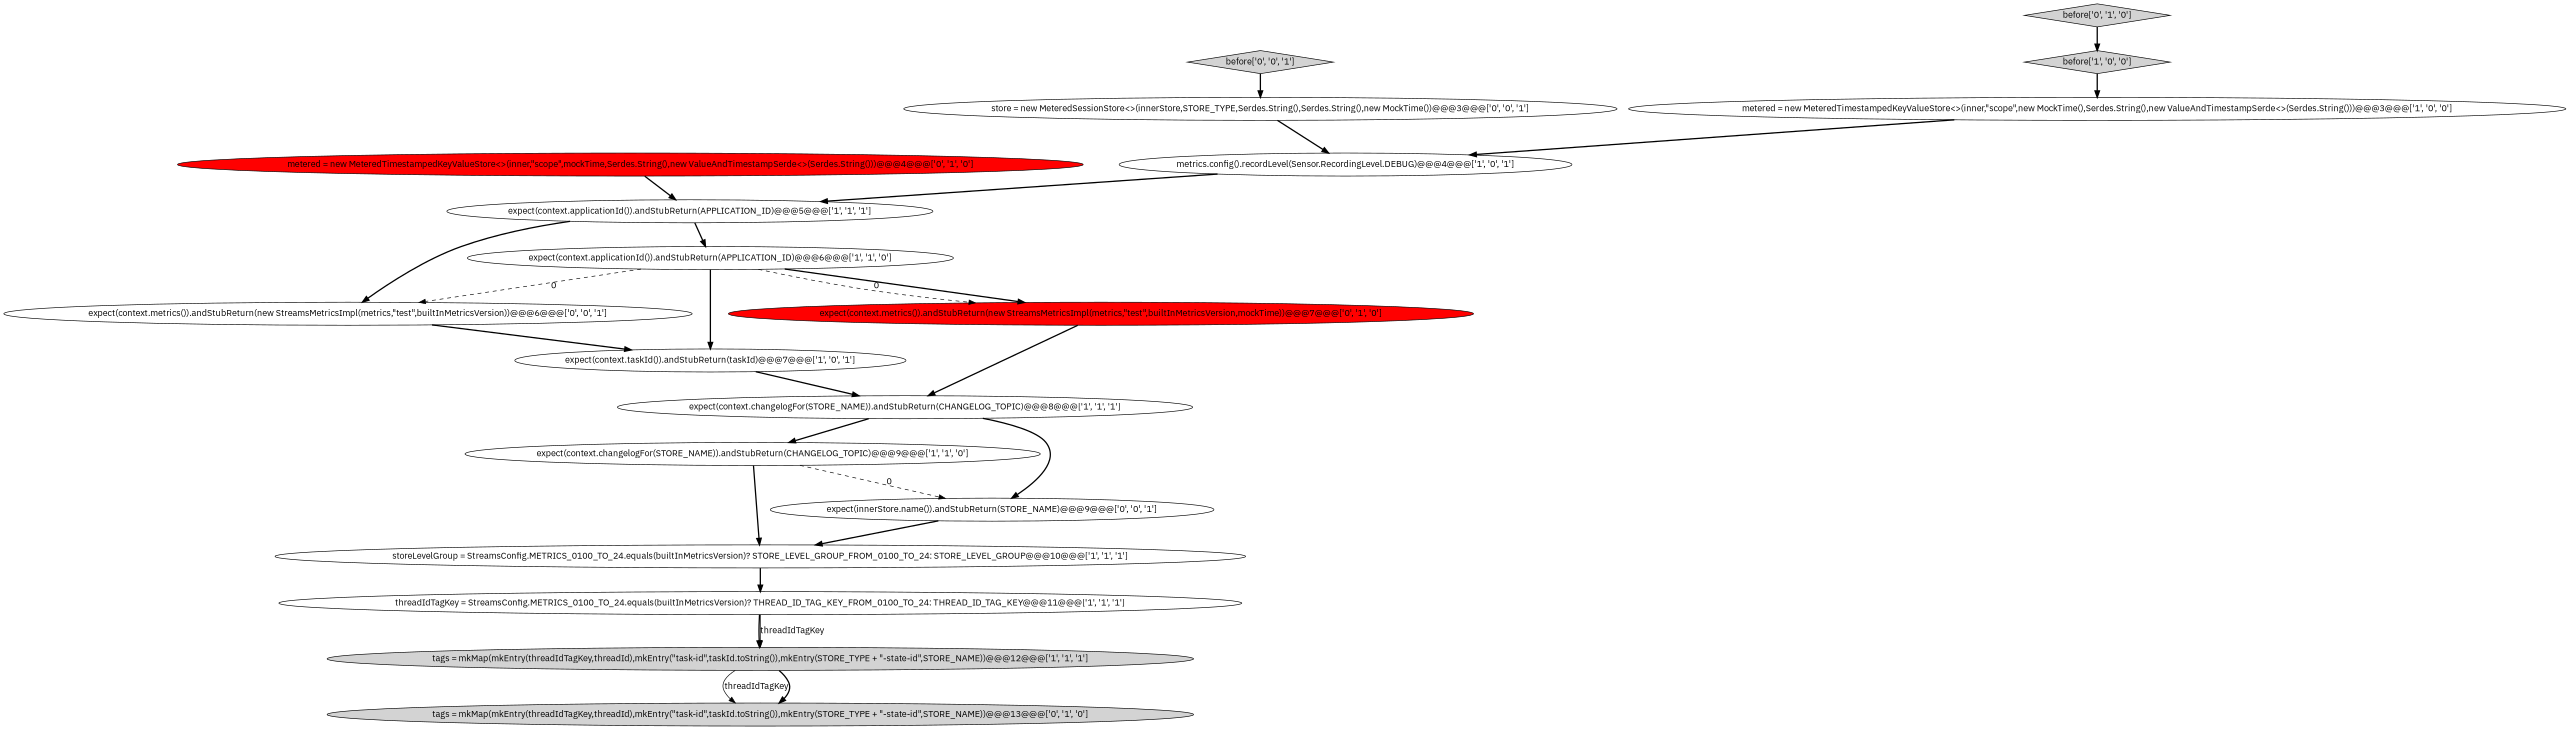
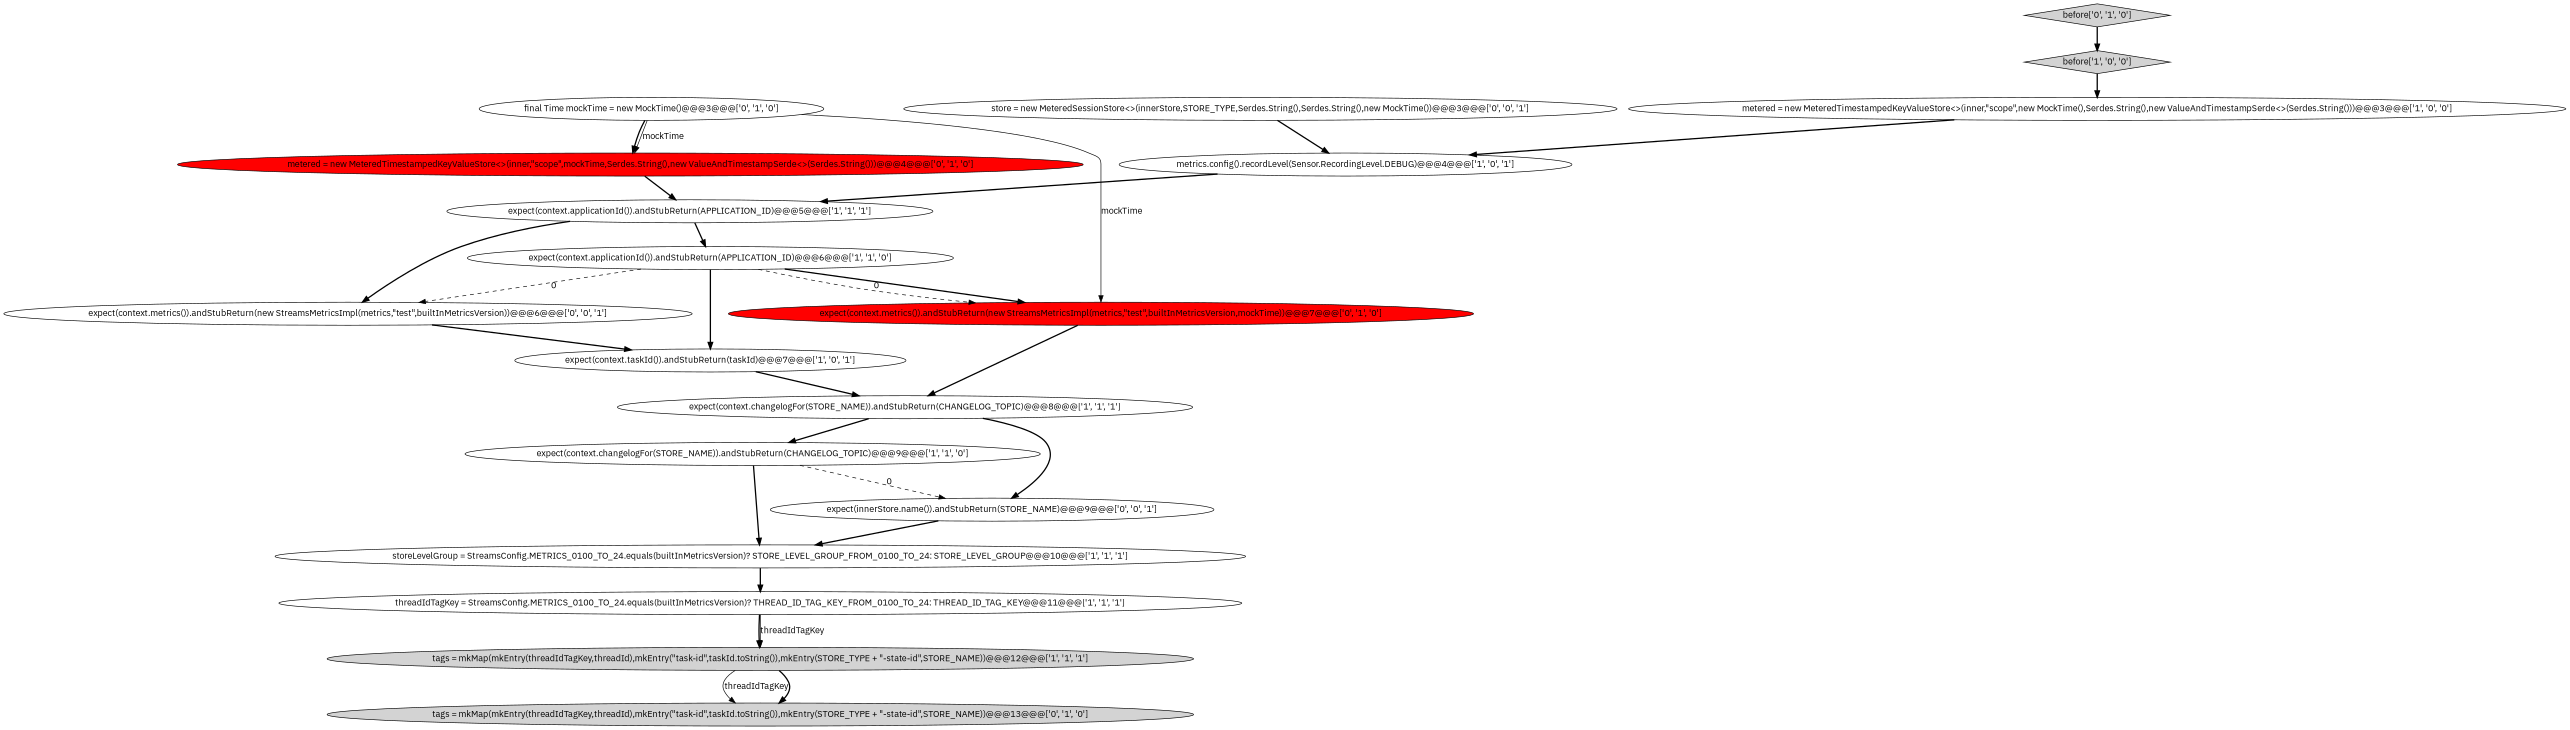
node "before['0', '0', '1']": removed
node "final Time mockTime = new MockTime()@@@3@@@['0', '1', '0']": added
